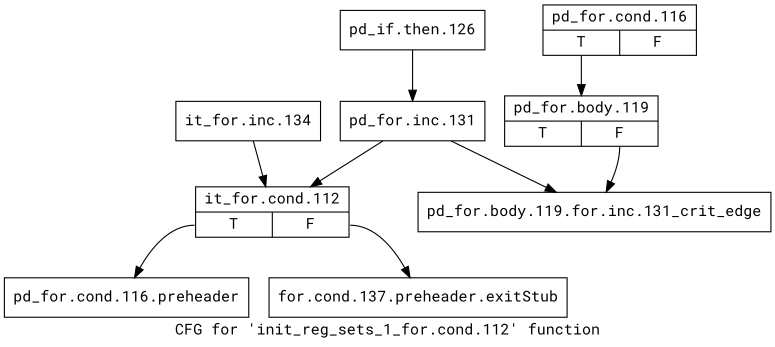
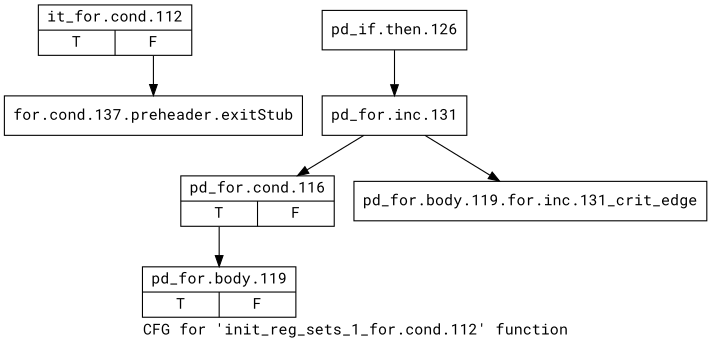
node "it_for.inc.134": removed
edge "pd_for.inc.131" -> "it_for.cond.112": now "pd_for.inc.131" -> "pd_for.cond.116"
edge "pd_for.body.119" -> "pd_for.body.119.for.inc.131_crit_edge": removed
node "pd_for.cond.116.preheader": removed
